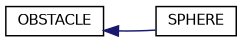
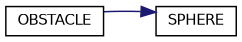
edge "SPHERE" -> "OBSTACLE": reversed
